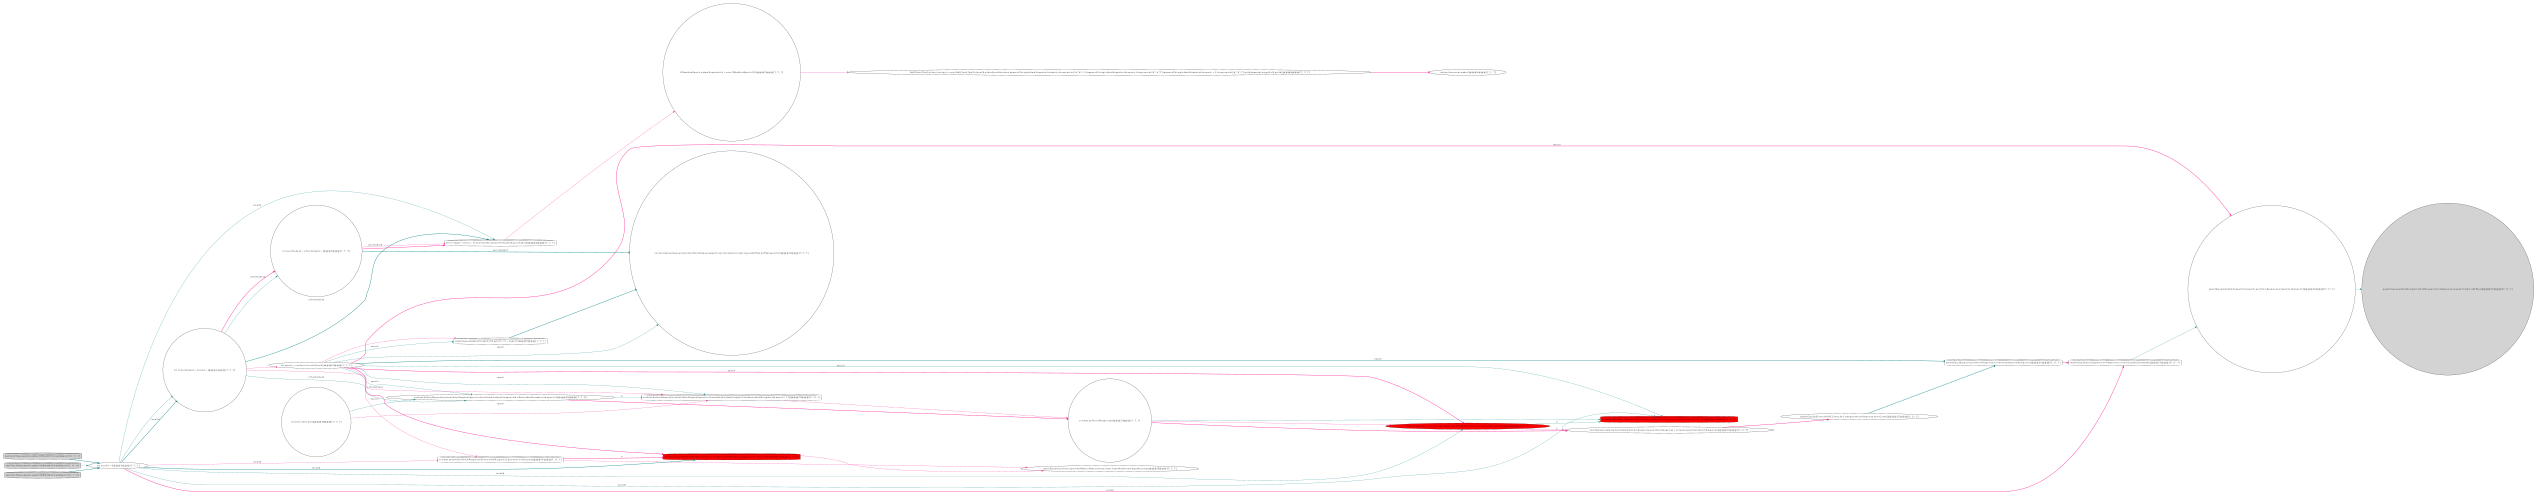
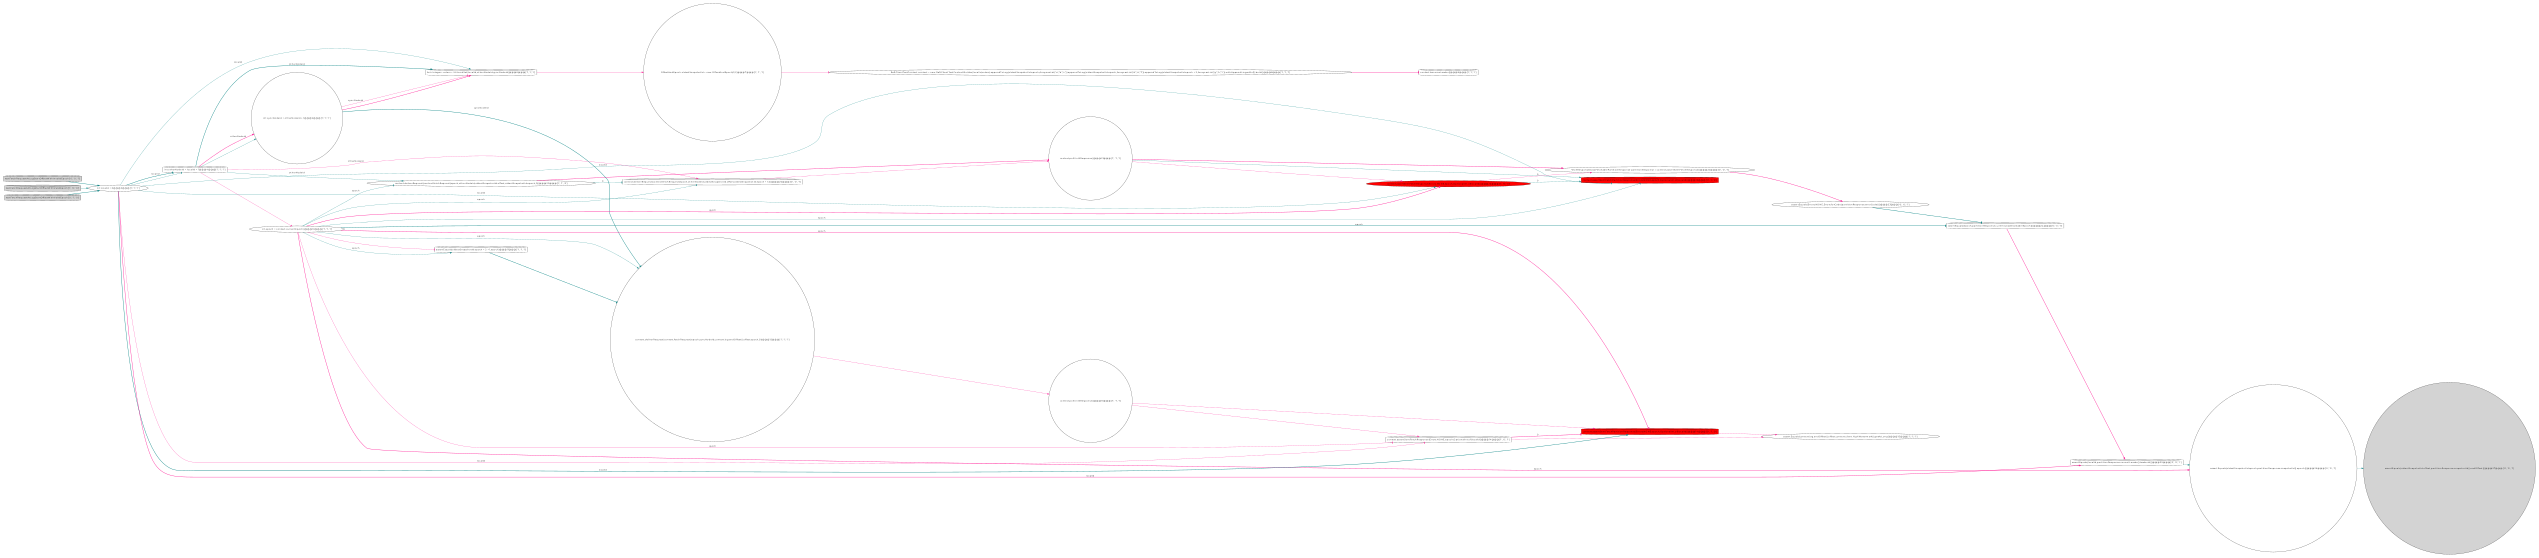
node "context.becomeLeader()@@@9@@@['1', '1', '1']": shape ellipse -> cylinder
node "int otherNodeId = localId + 1@@@4@@@['1', '1', '1']": shape circle -> cylinder
node "context.pollUntilResponse()@@@13@@@['1', '1', '1']": added
node "context.client.poll()@@@19@@@['1', '1', '1']": removed
